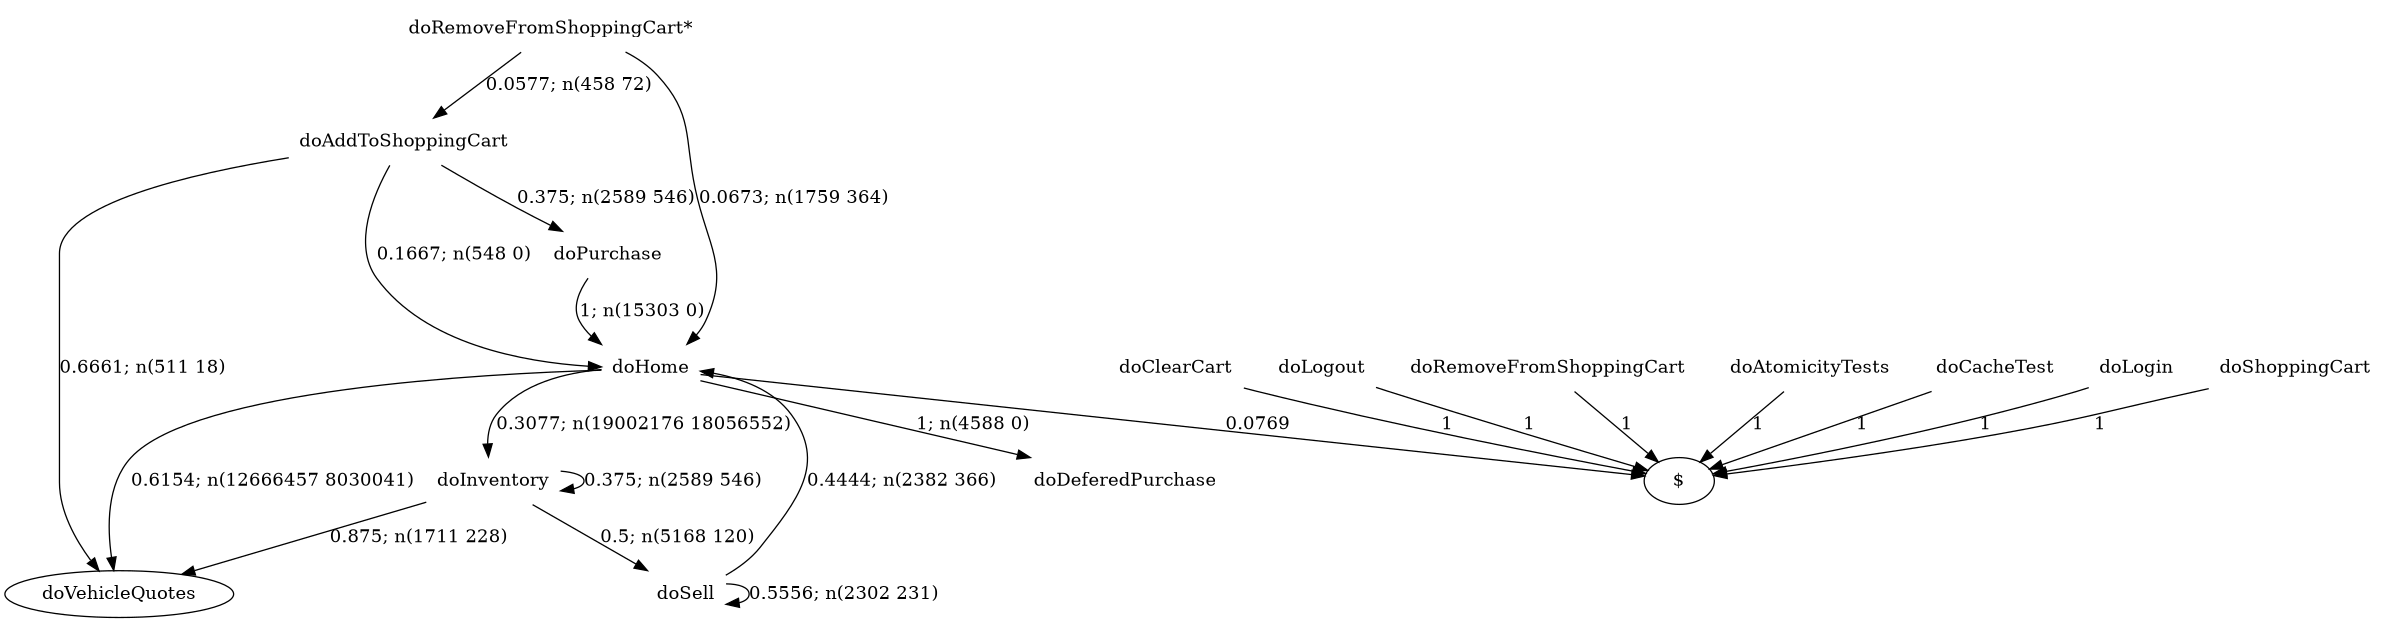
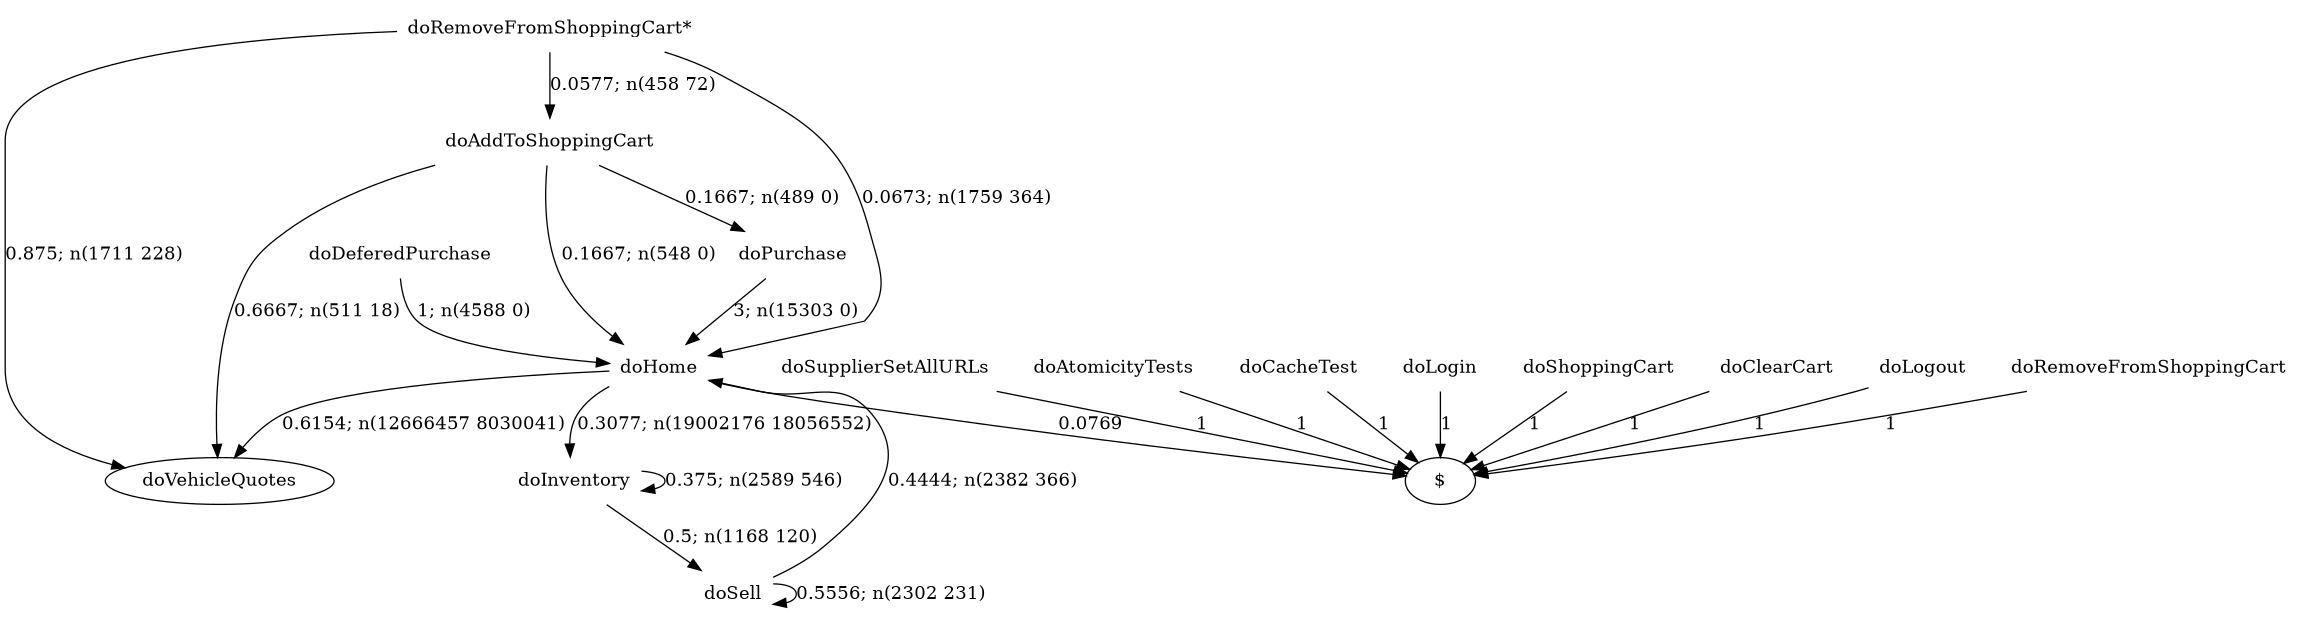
edge "doAddToShoppingCart" -> "doPurchase": label "0.375; n(2589 546)" -> "0.1667; n(489 0)"
edge "doPurchase" -> "doHome": label "1; n(15303 0)" -> "3; n(15303 0)"
edge "doAddToShoppingCart" -> "doVehicleQuotes": label "0.6661; n(511 18)" -> "0.6667; n(511 18)"
node "doSupplierSetAllURLs": added
edge "doHome" -> "doDeferedPurchase": reversed
edge "doInventory" -> "doVehicleQuotes": now "doRemoveFromShoppingCart*" -> "doVehicleQuotes"
edge "doInventory" -> "doSell": label "0.5; n(5168 120)" -> "0.5; n(1168 120)"
